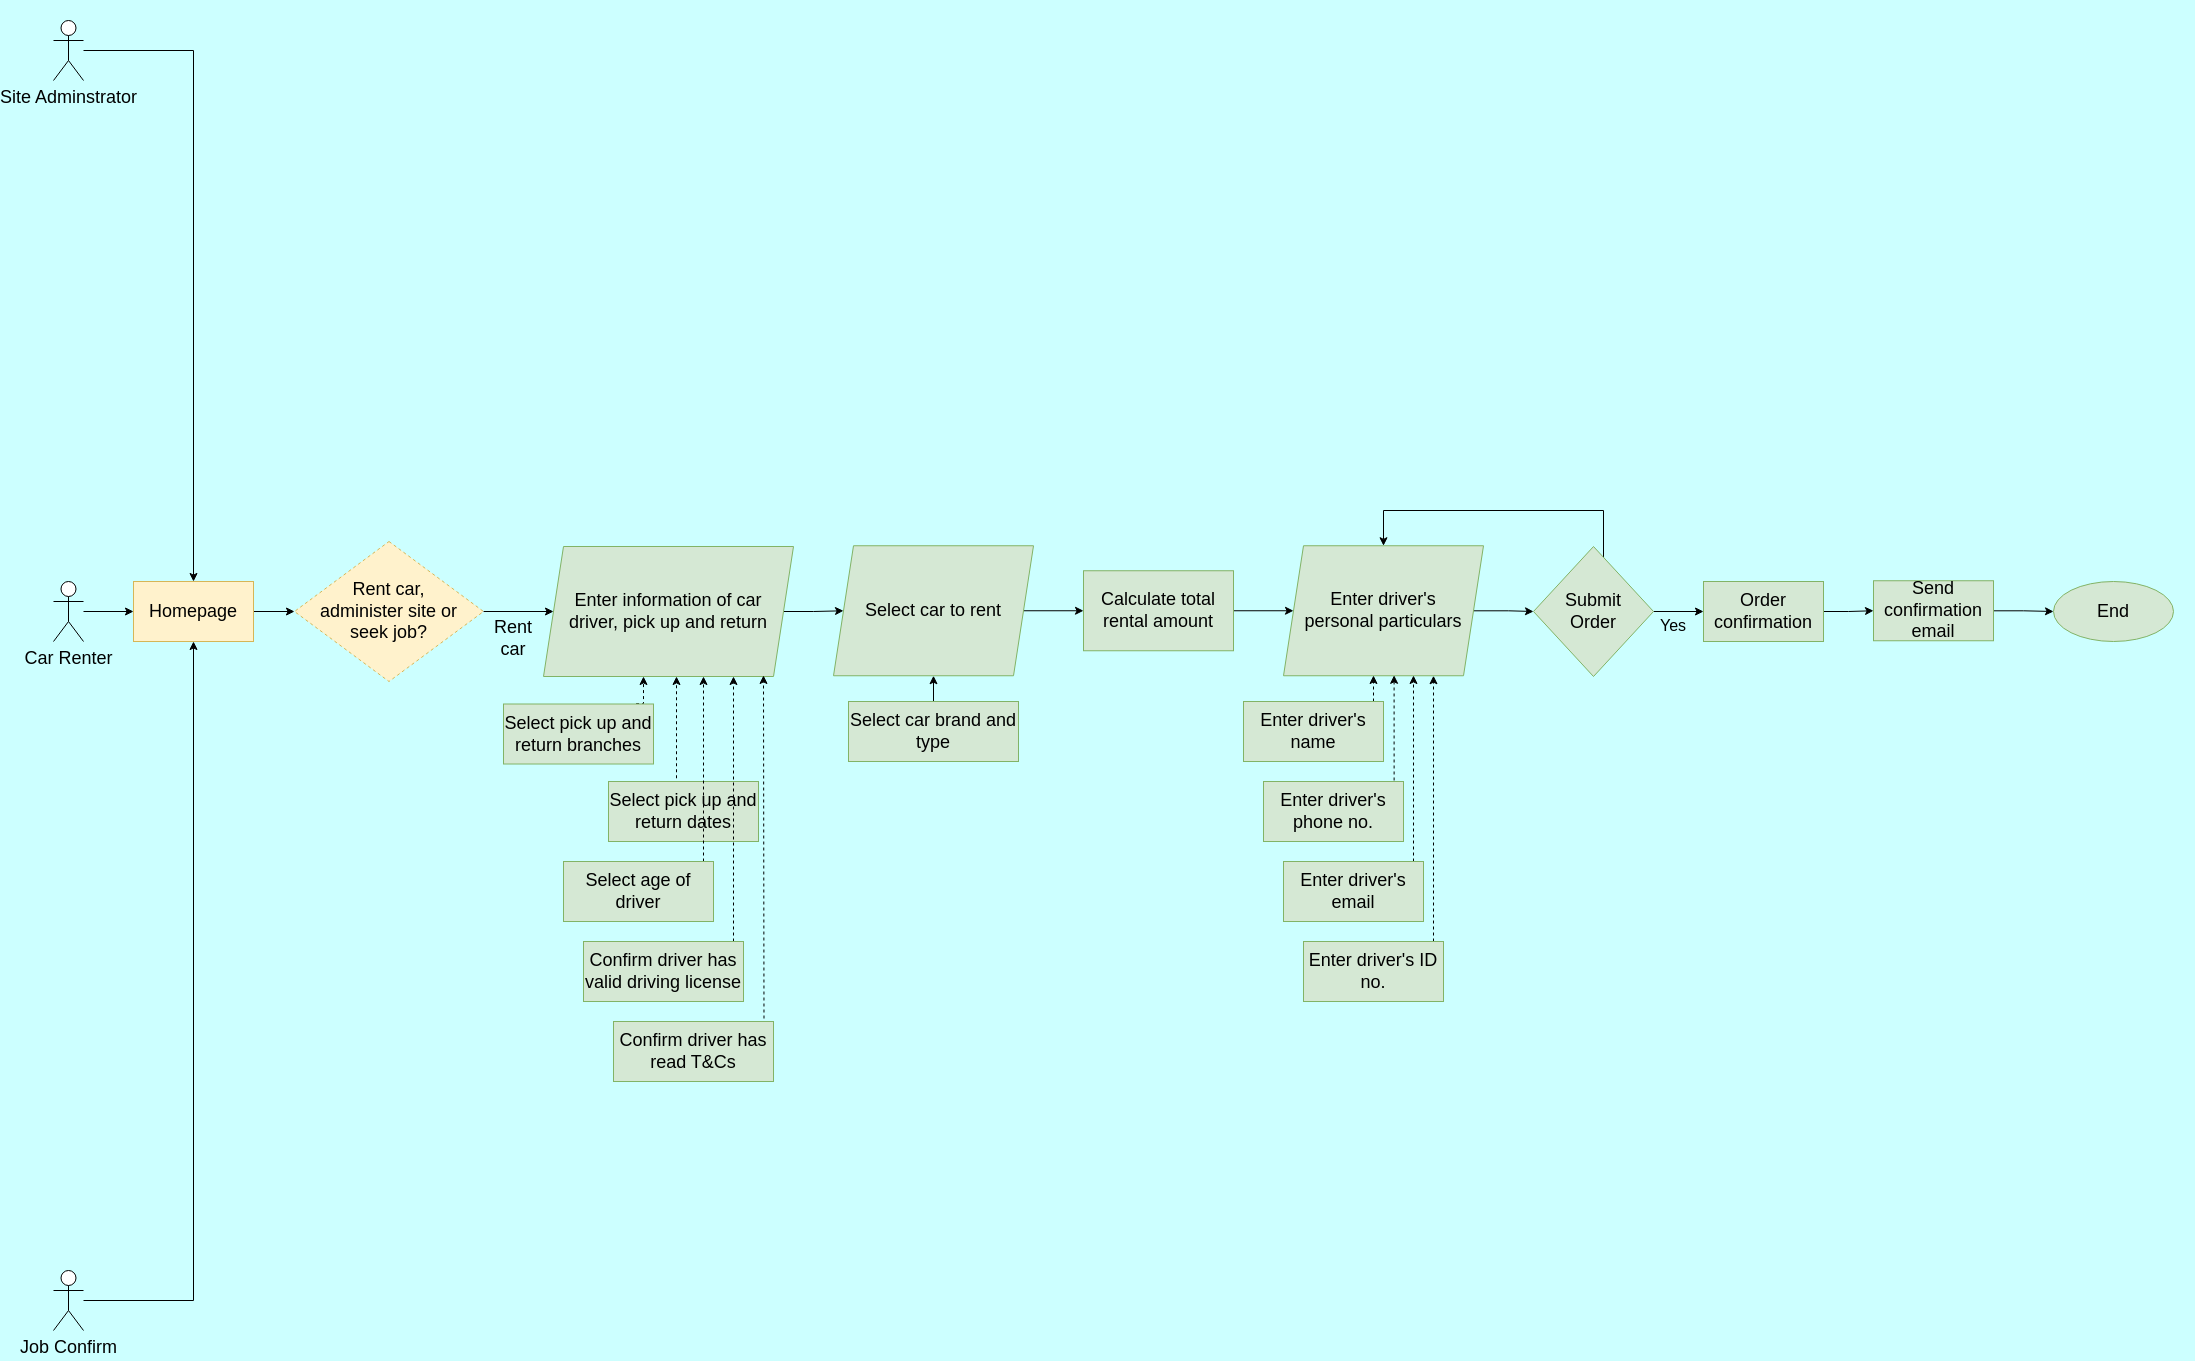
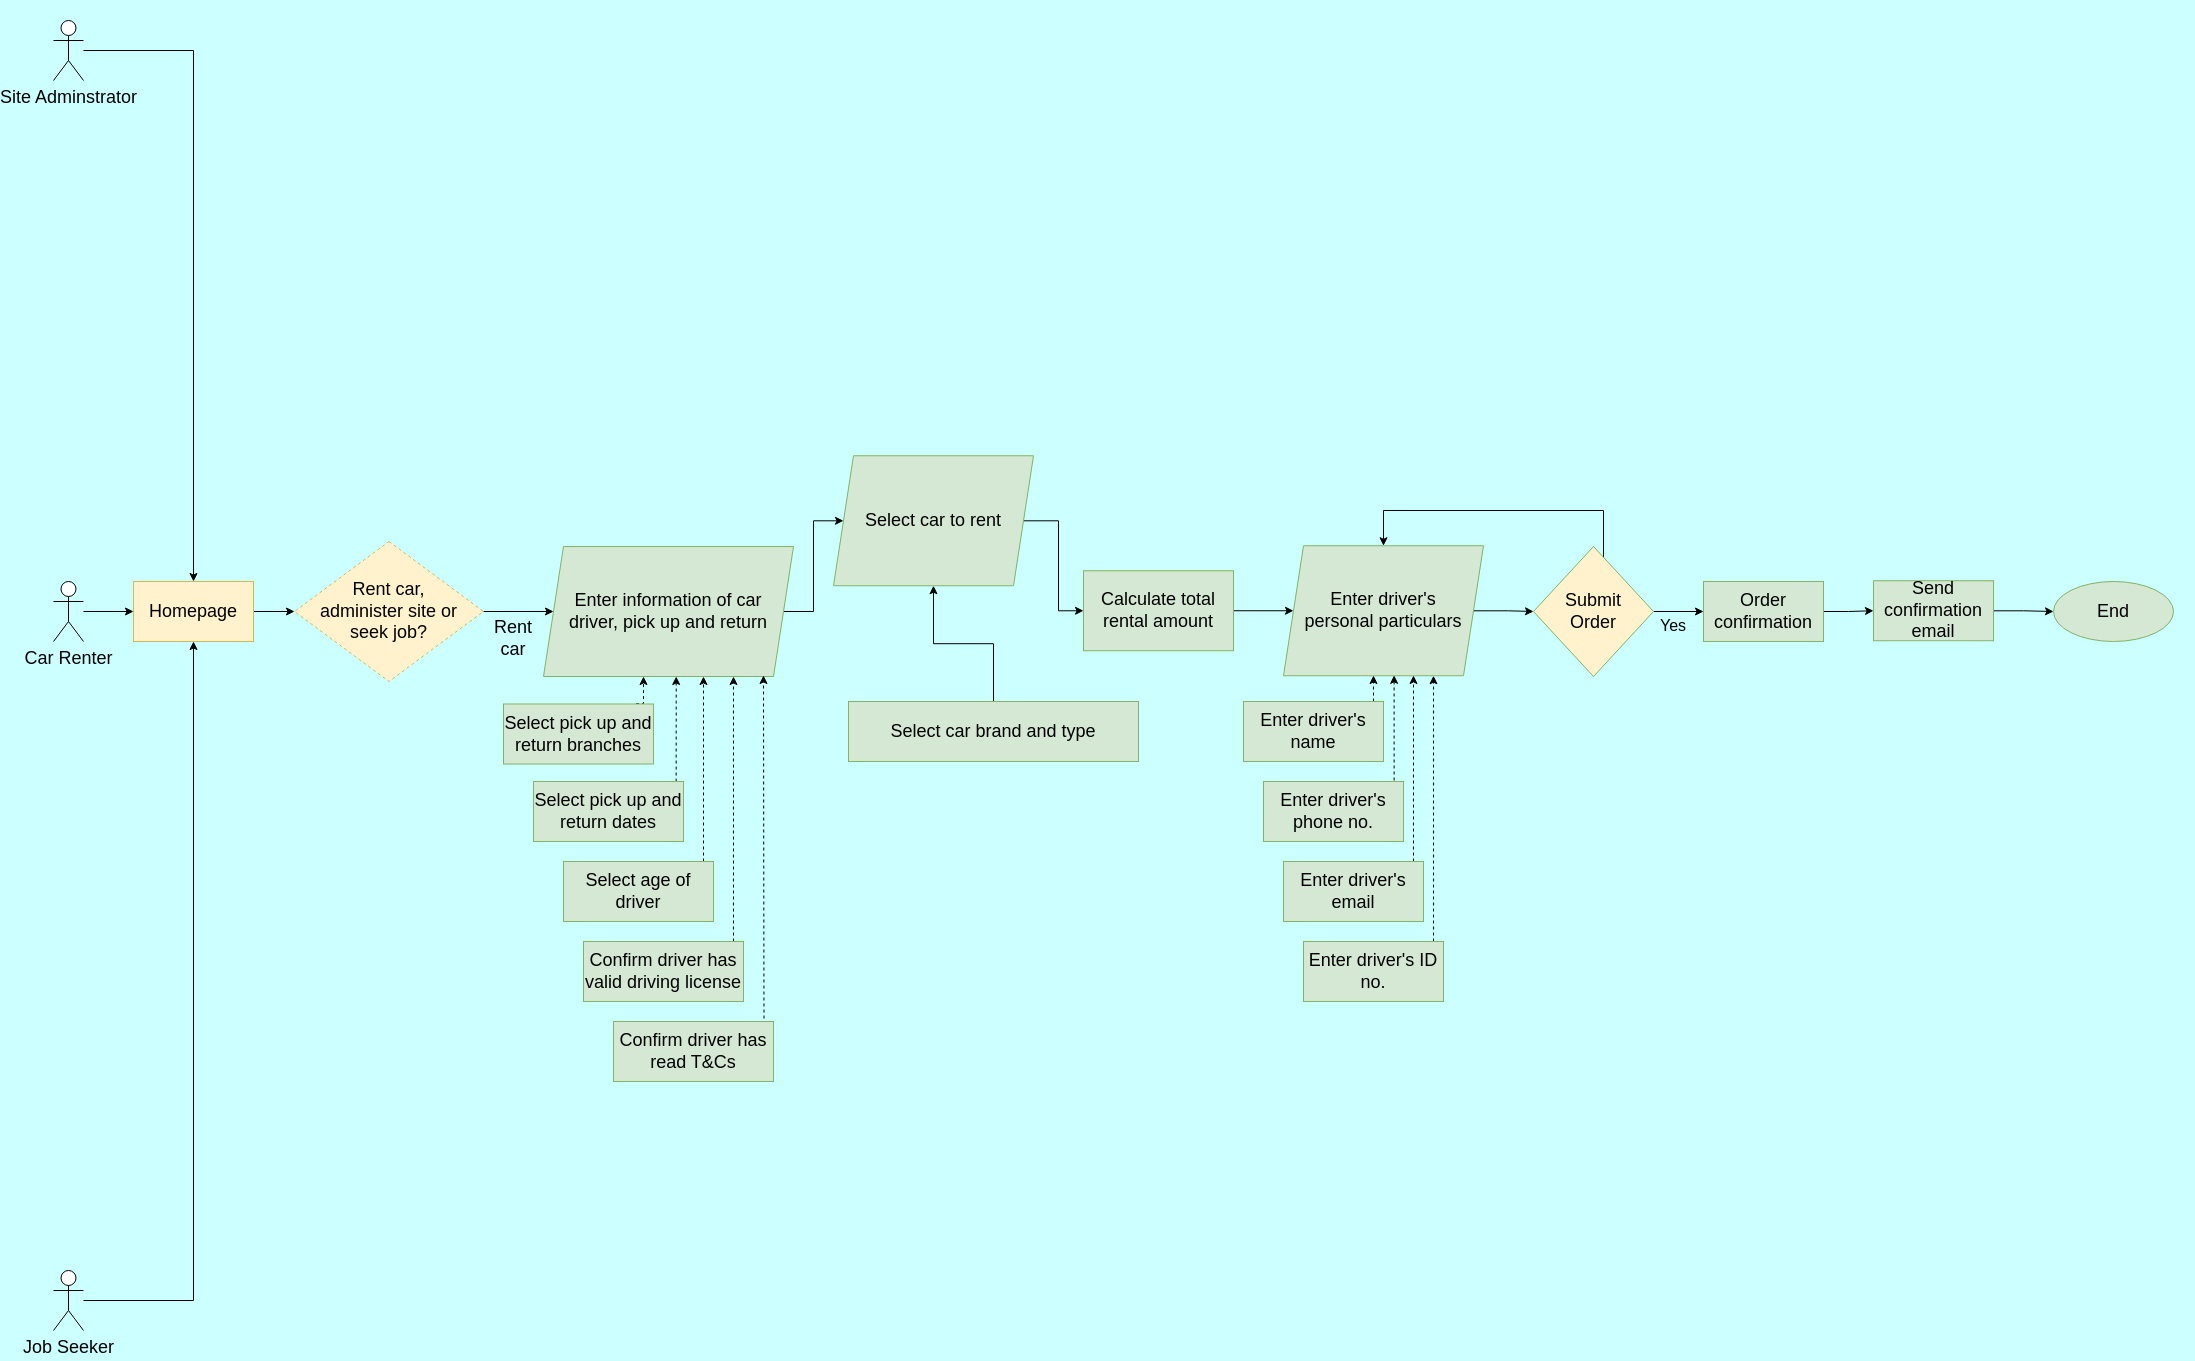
node "Select car to rent": moved (934, 611) -> (934, 521)
node "Submit Order": fillcolor #d5e8d4 -> #fff2cc
node "Select car brand and type": size 170x60 -> 290x60
node "Select pick up and return dates": moved (684, 812) -> (609, 812)
node "Job Confirm": label "Job Confirm" -> "Job Seeker"
